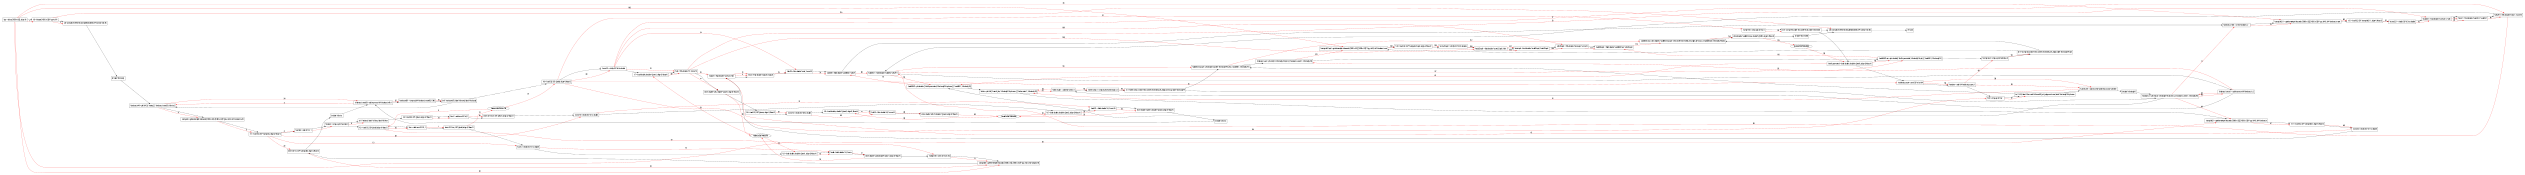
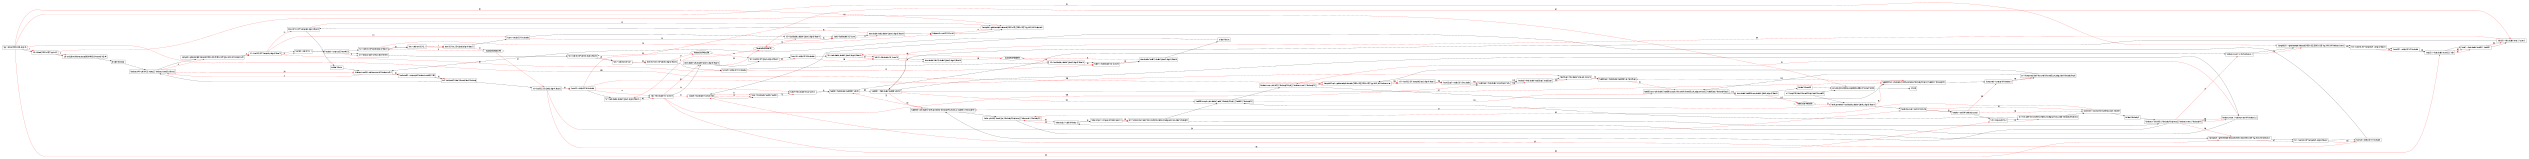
node "%cmp1745 = icmp sgt i32 %6, 0": removed
node "Node0x55d7f483cd08": added
